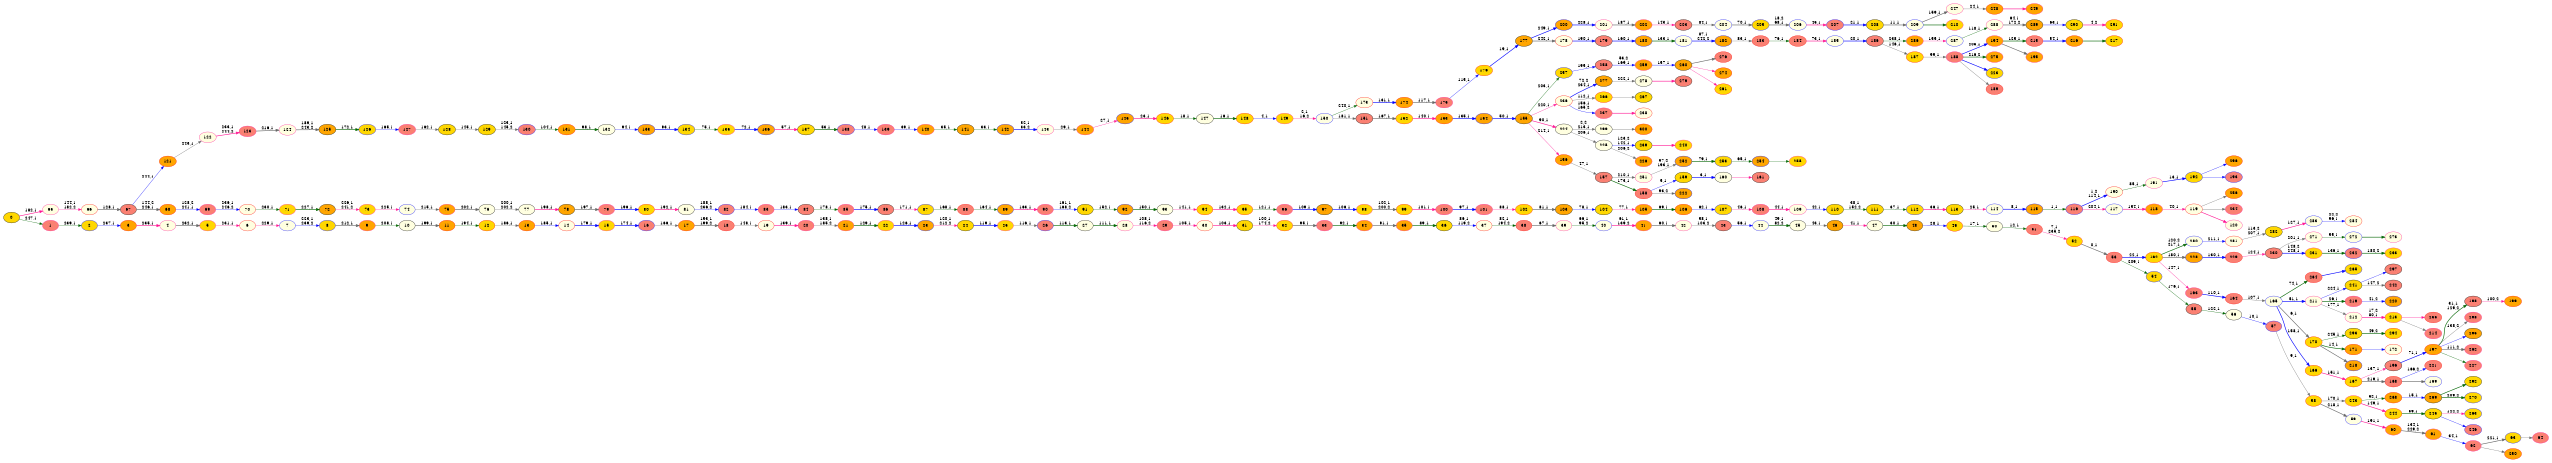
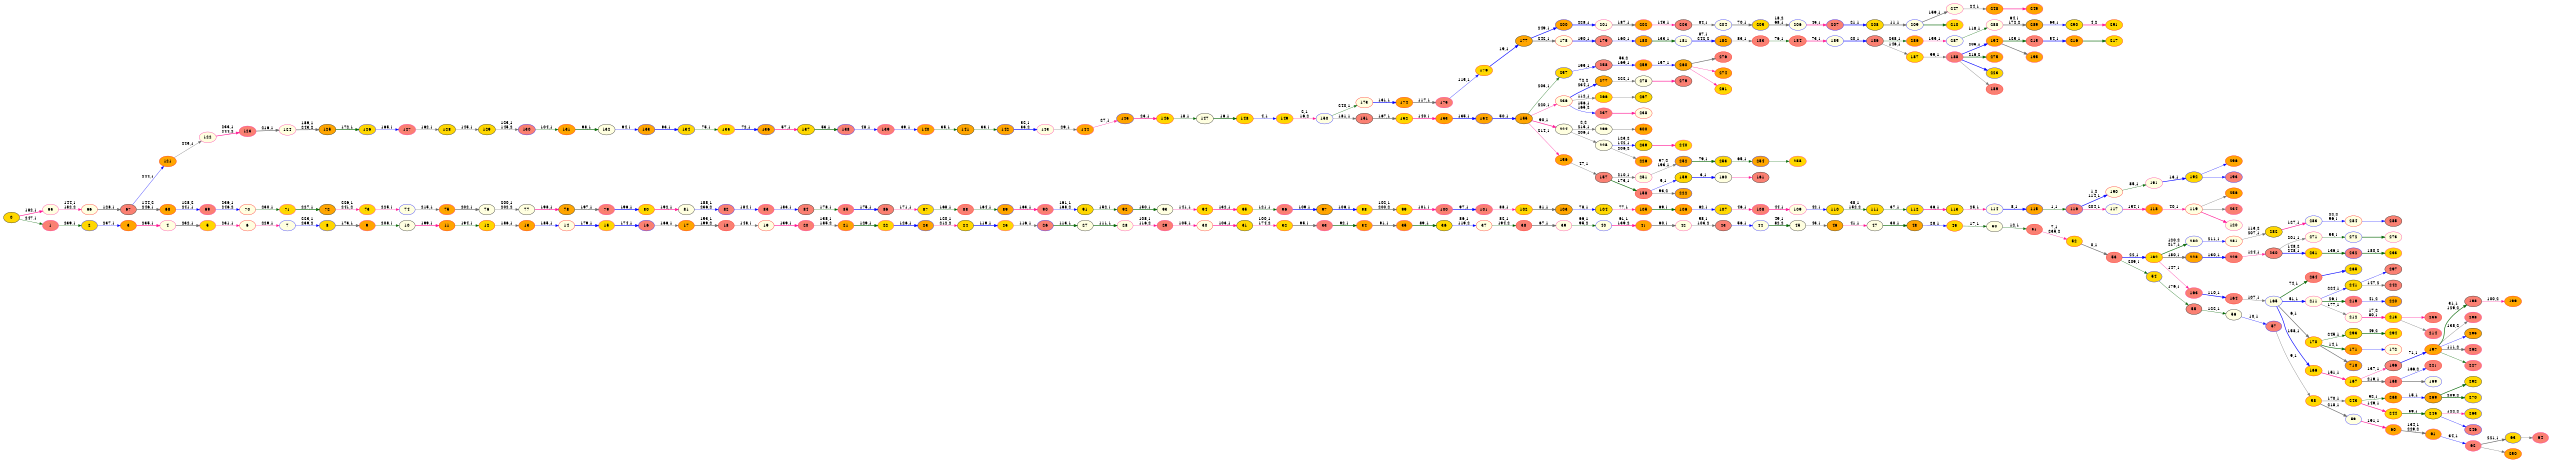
edge "179" -> "180": style bold -> solid
node "285": added
edge "8" -> "9": label "212,1" -> "173,1"
edge "10" -> "11": color gray40 -> deeppink
node "218": label "218" -> "718"
